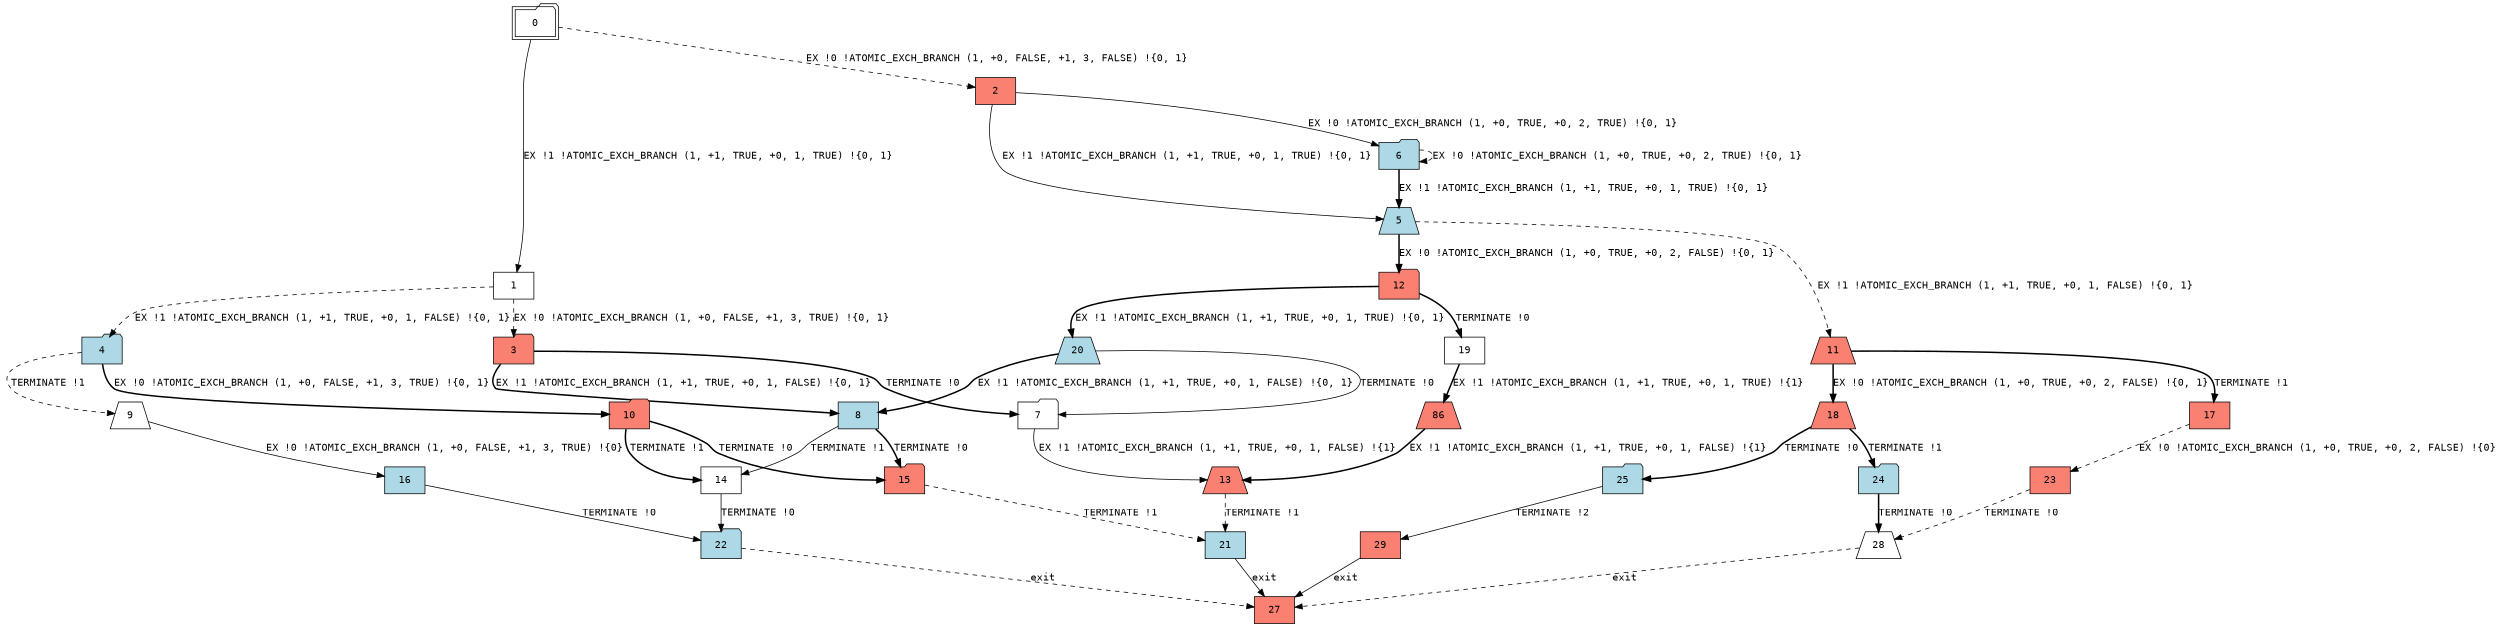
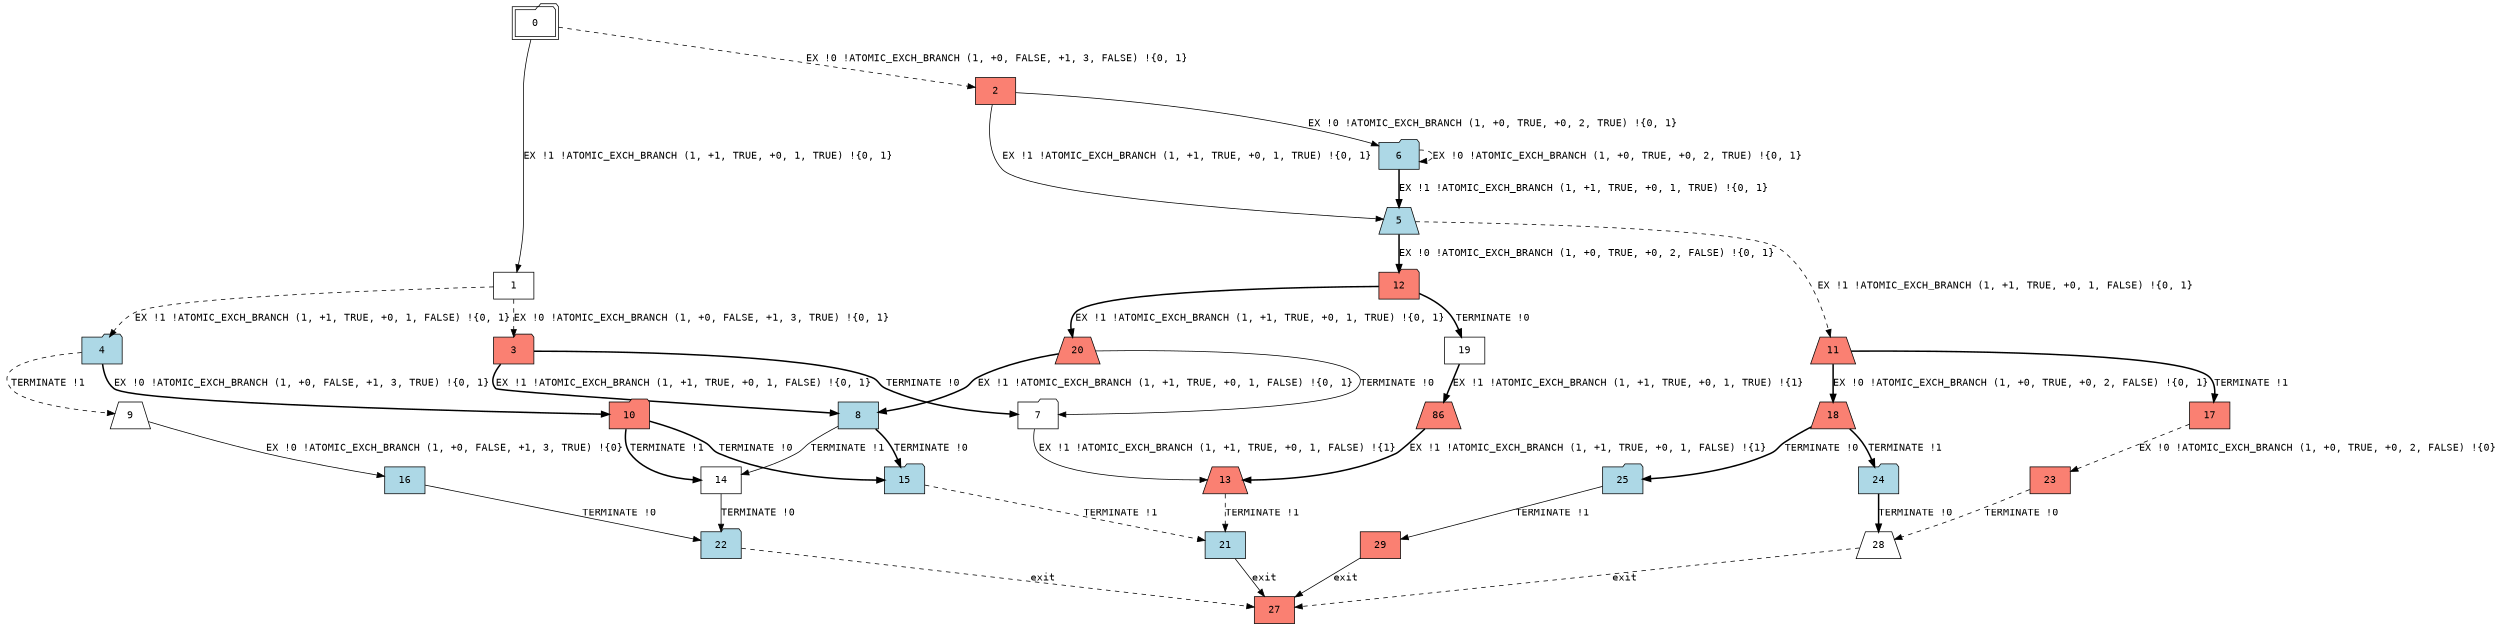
node "20": fillcolor lightblue -> salmon
node "15": fillcolor salmon -> lightblue
edge "25" -> "29": label "TERMINATE !2" -> "TERMINATE !1"
